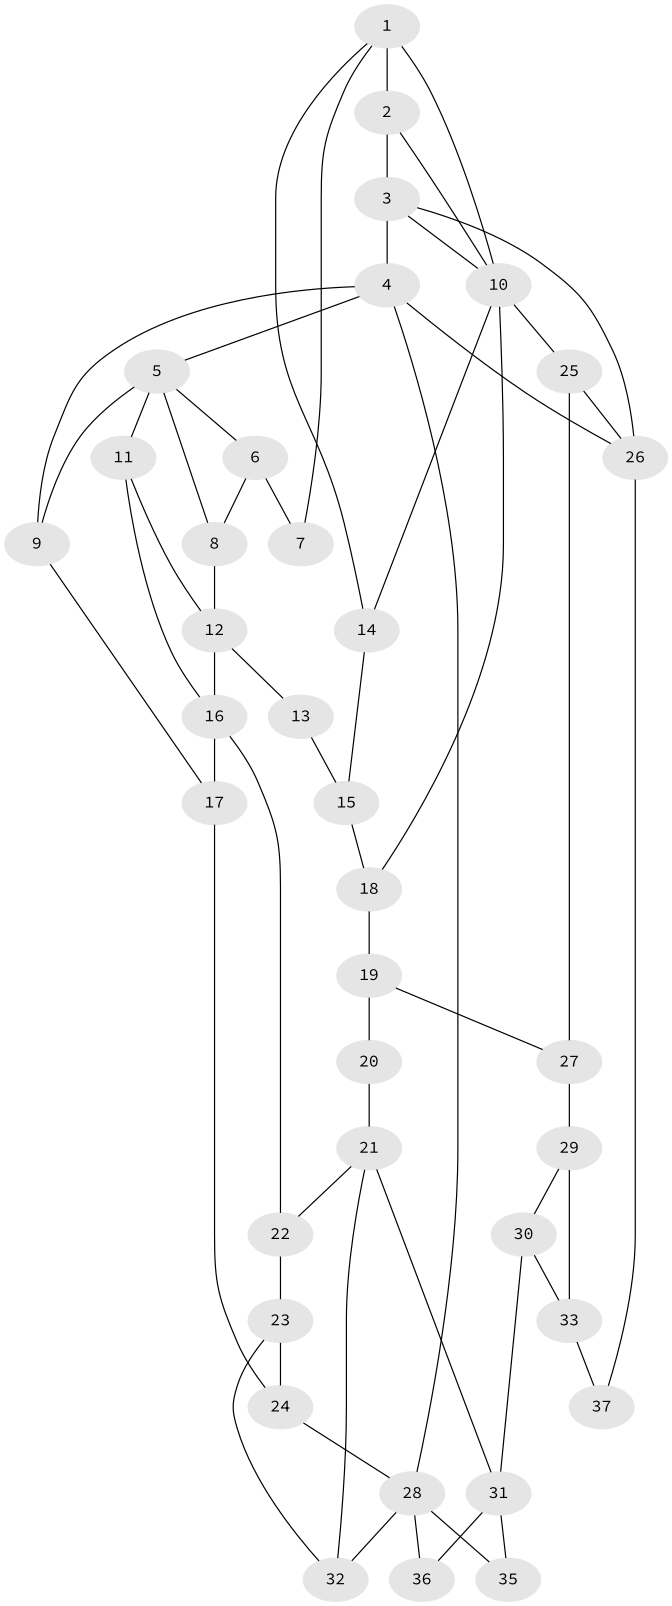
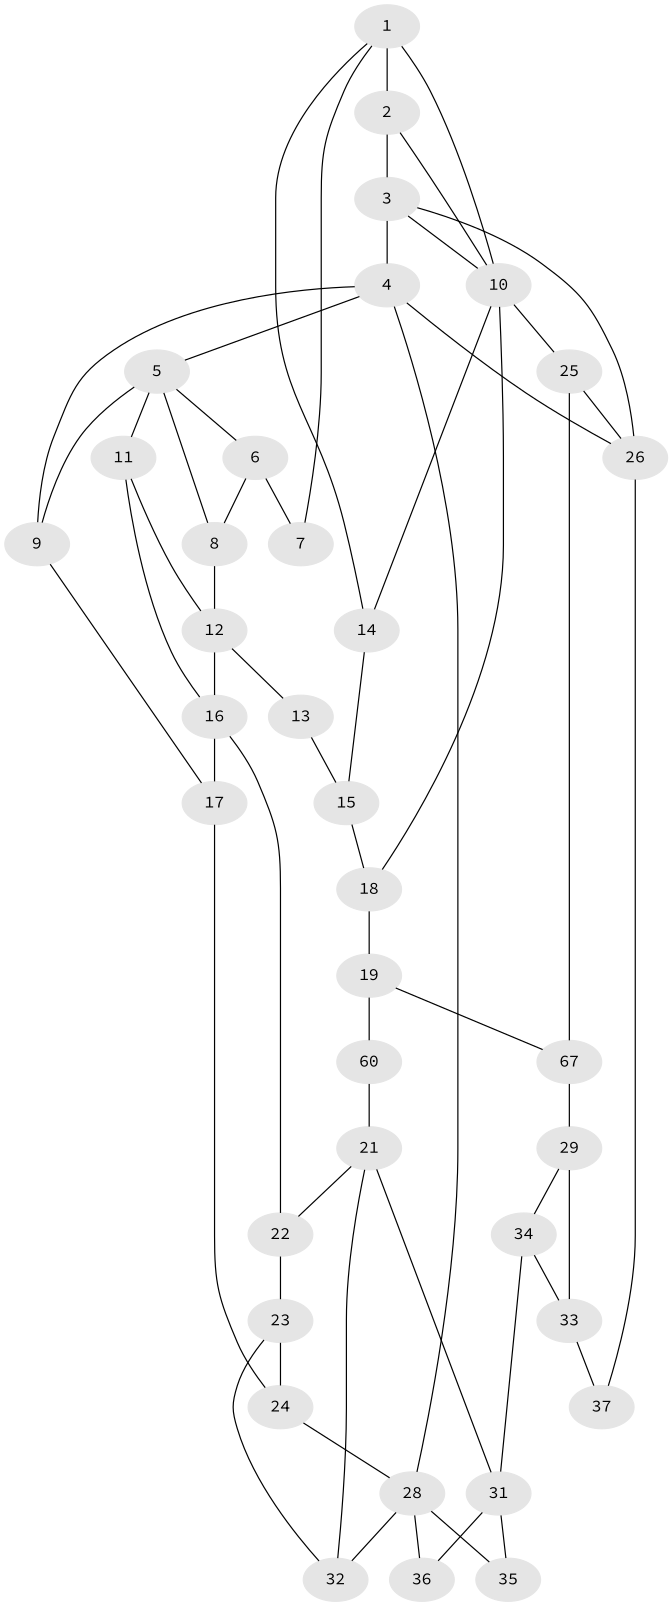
node "20": label "20" -> "60"
node "27": label "27" -> "67"
node "30": label "30" -> "34"
